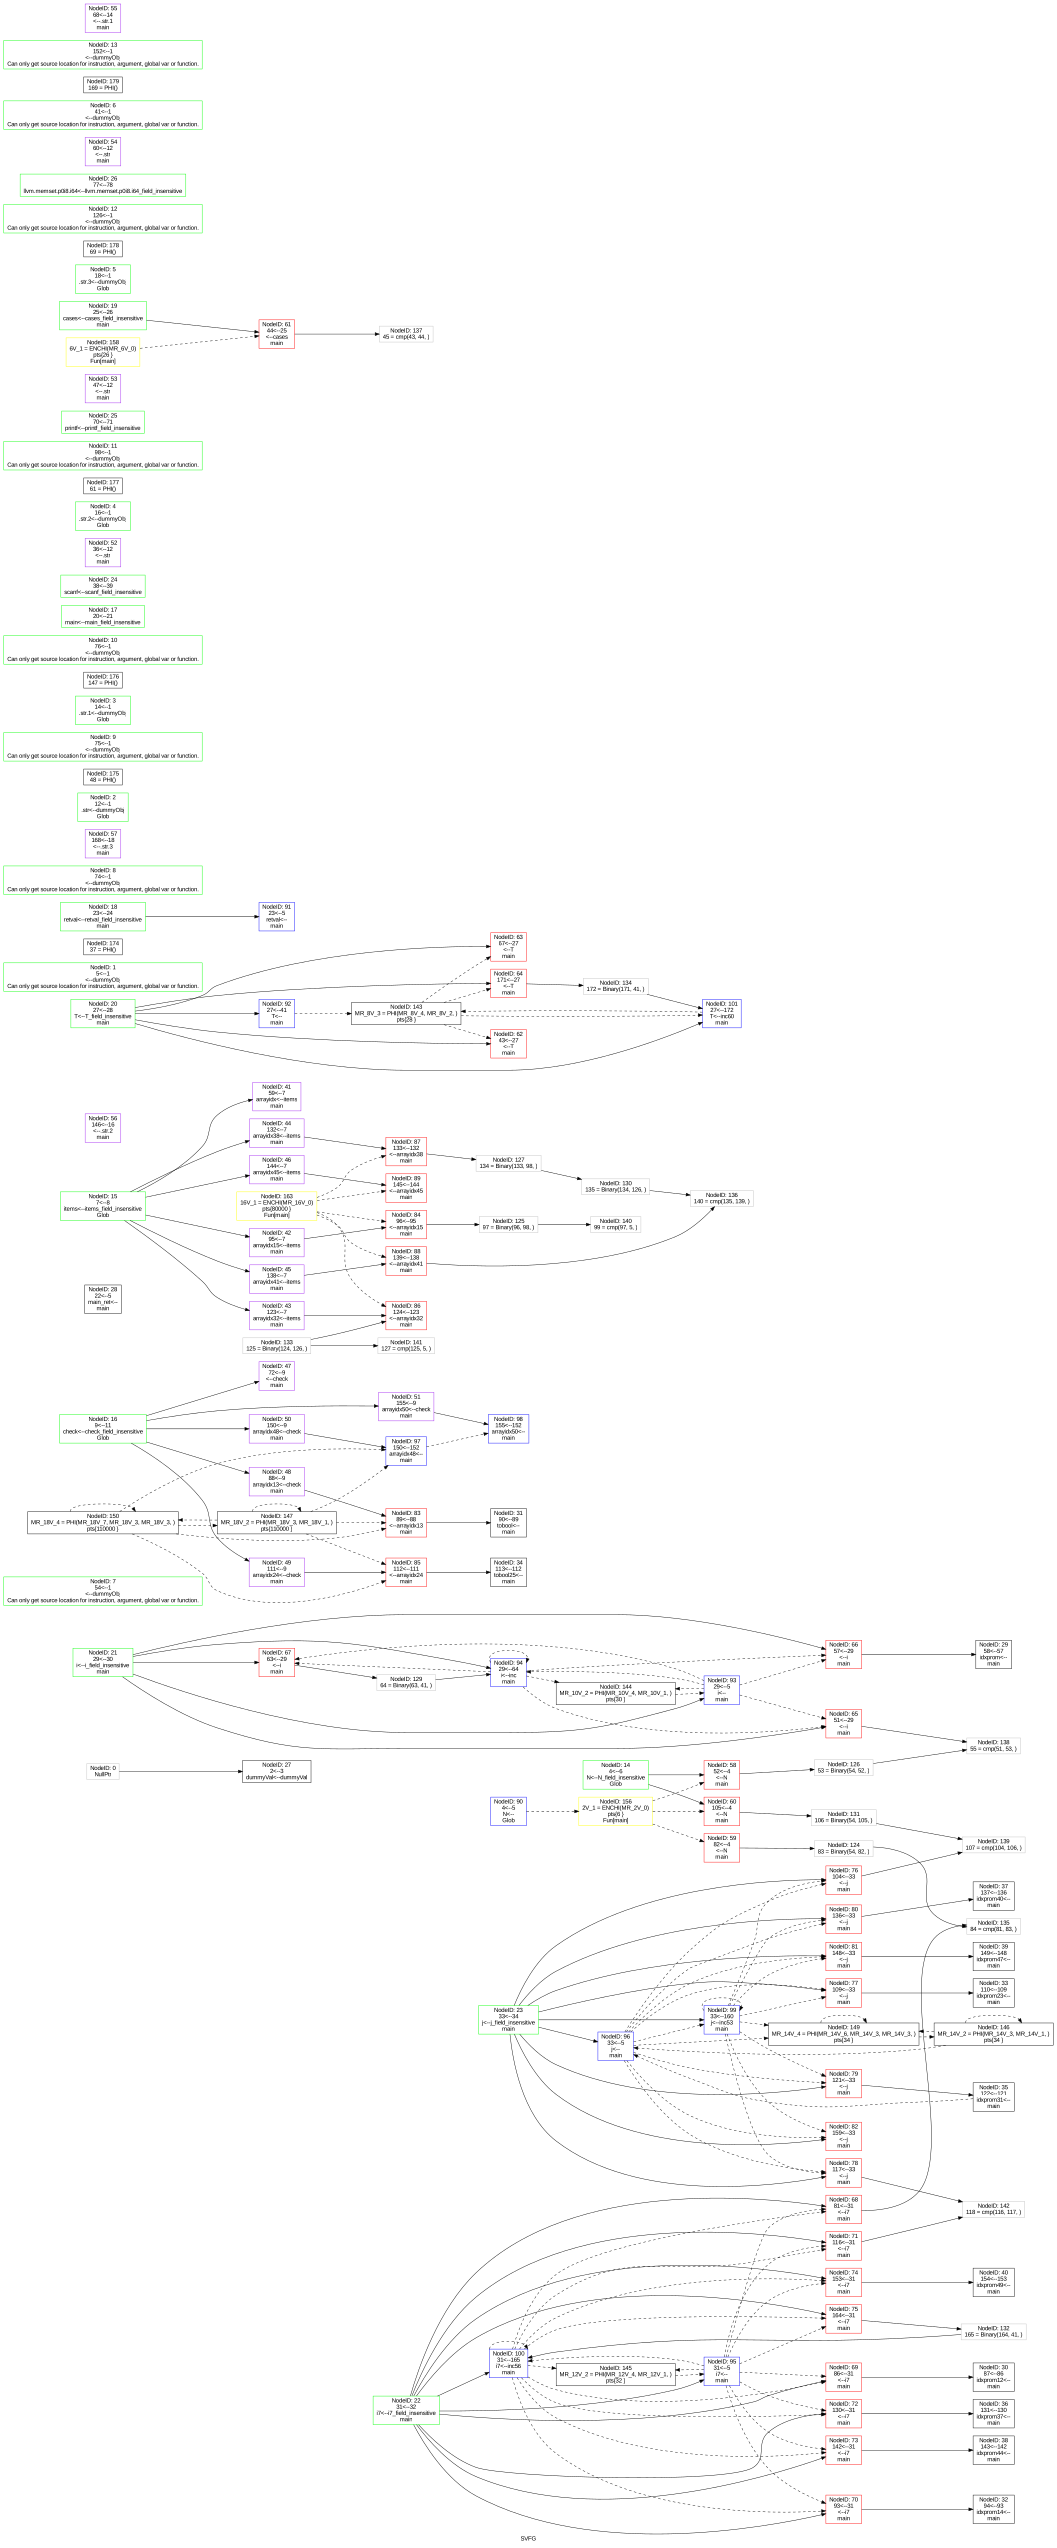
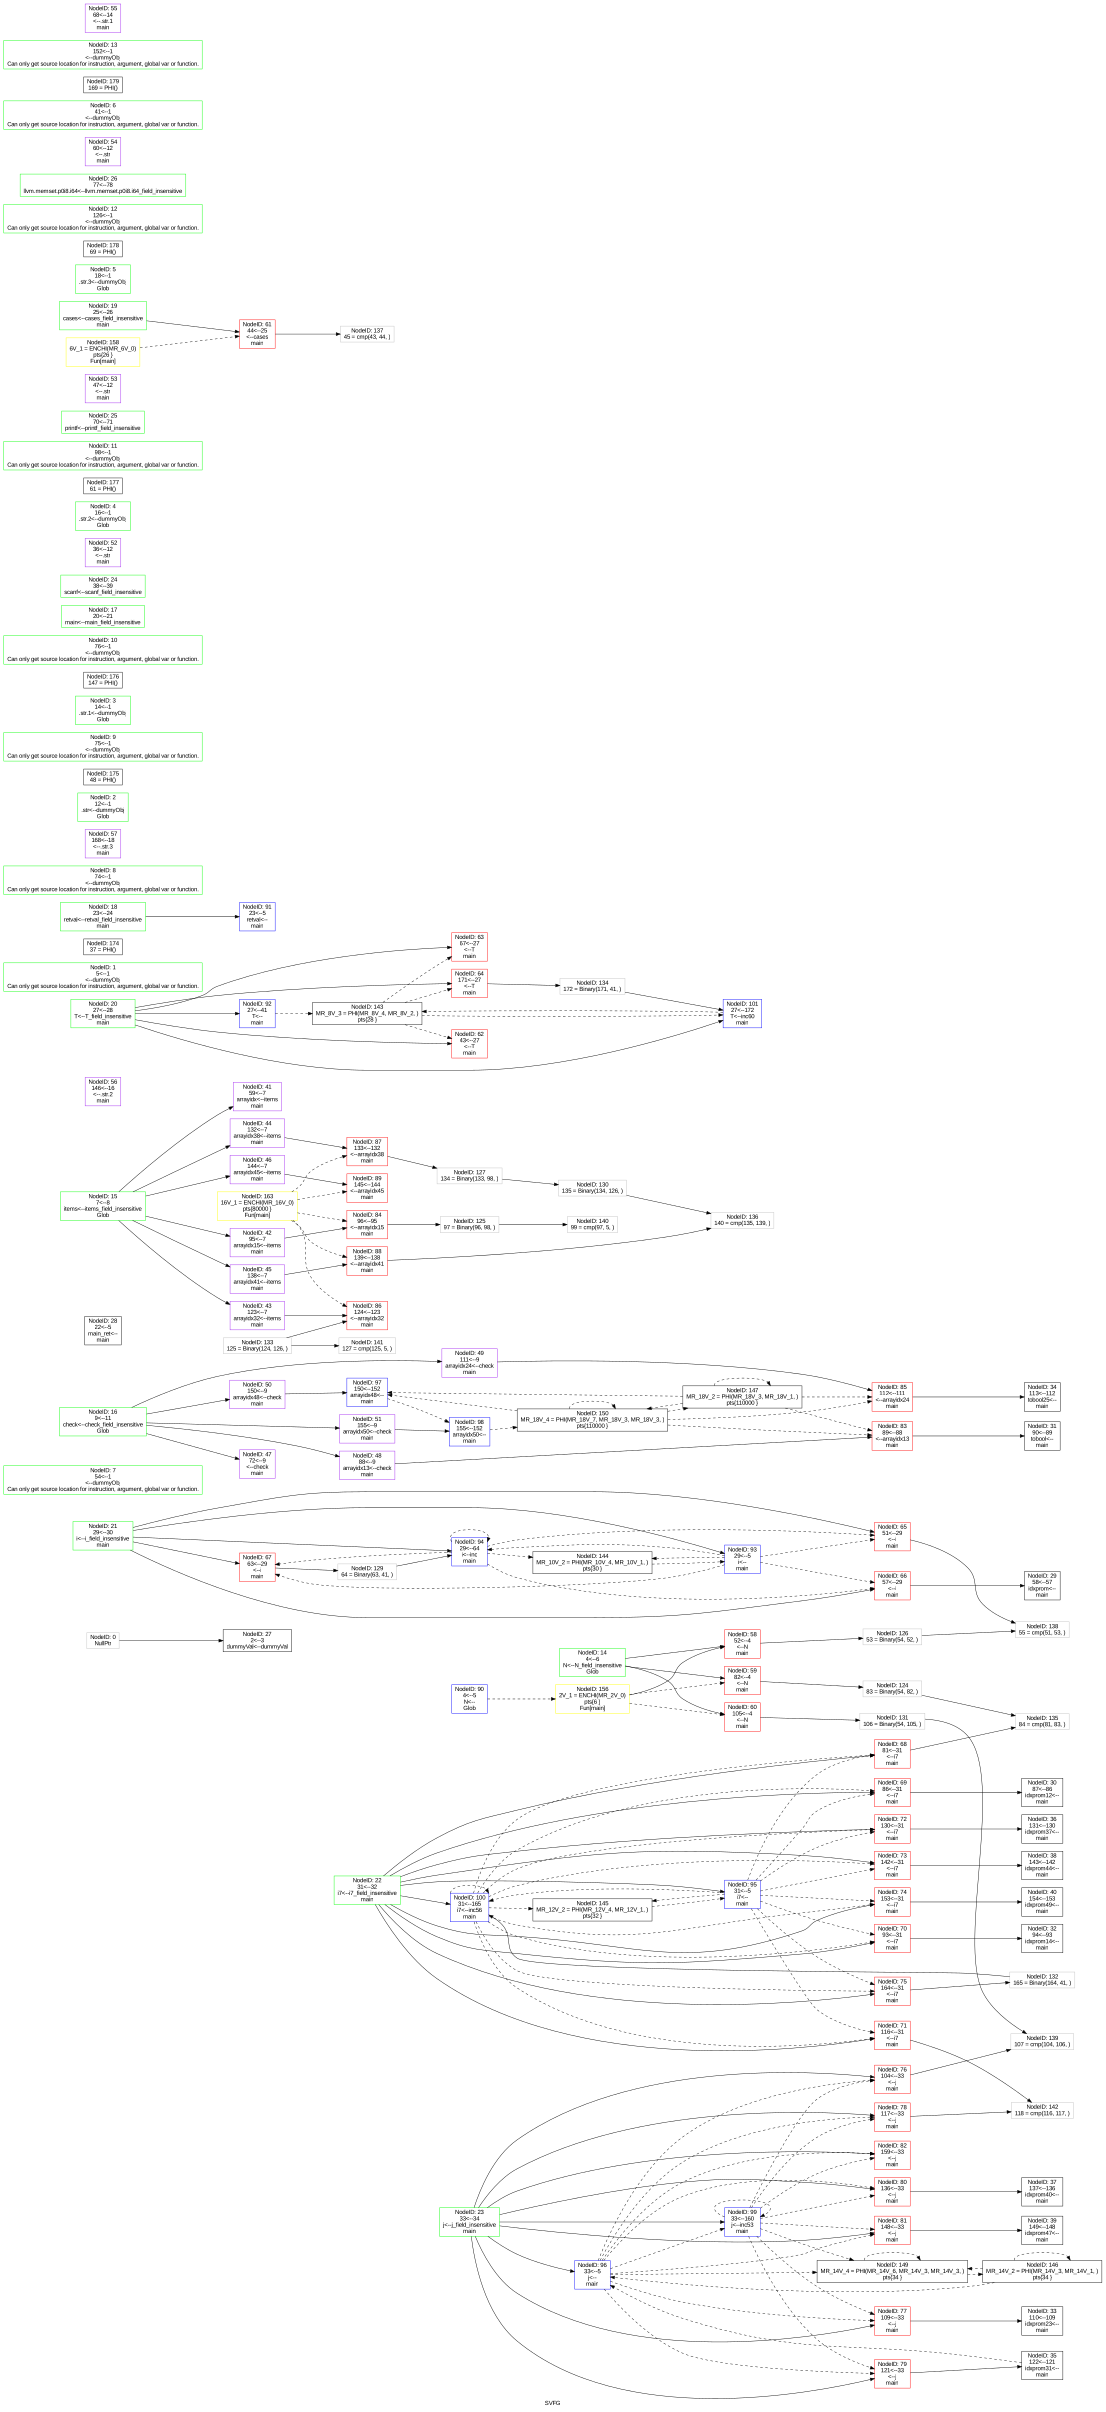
edge "NodeID: 98" -> "NodeID: 150": added
edge "NodeID: 14" -> "NodeID: 59": added
edge "NodeID: 156" -> "NodeID: 58": style dashed -> solid
